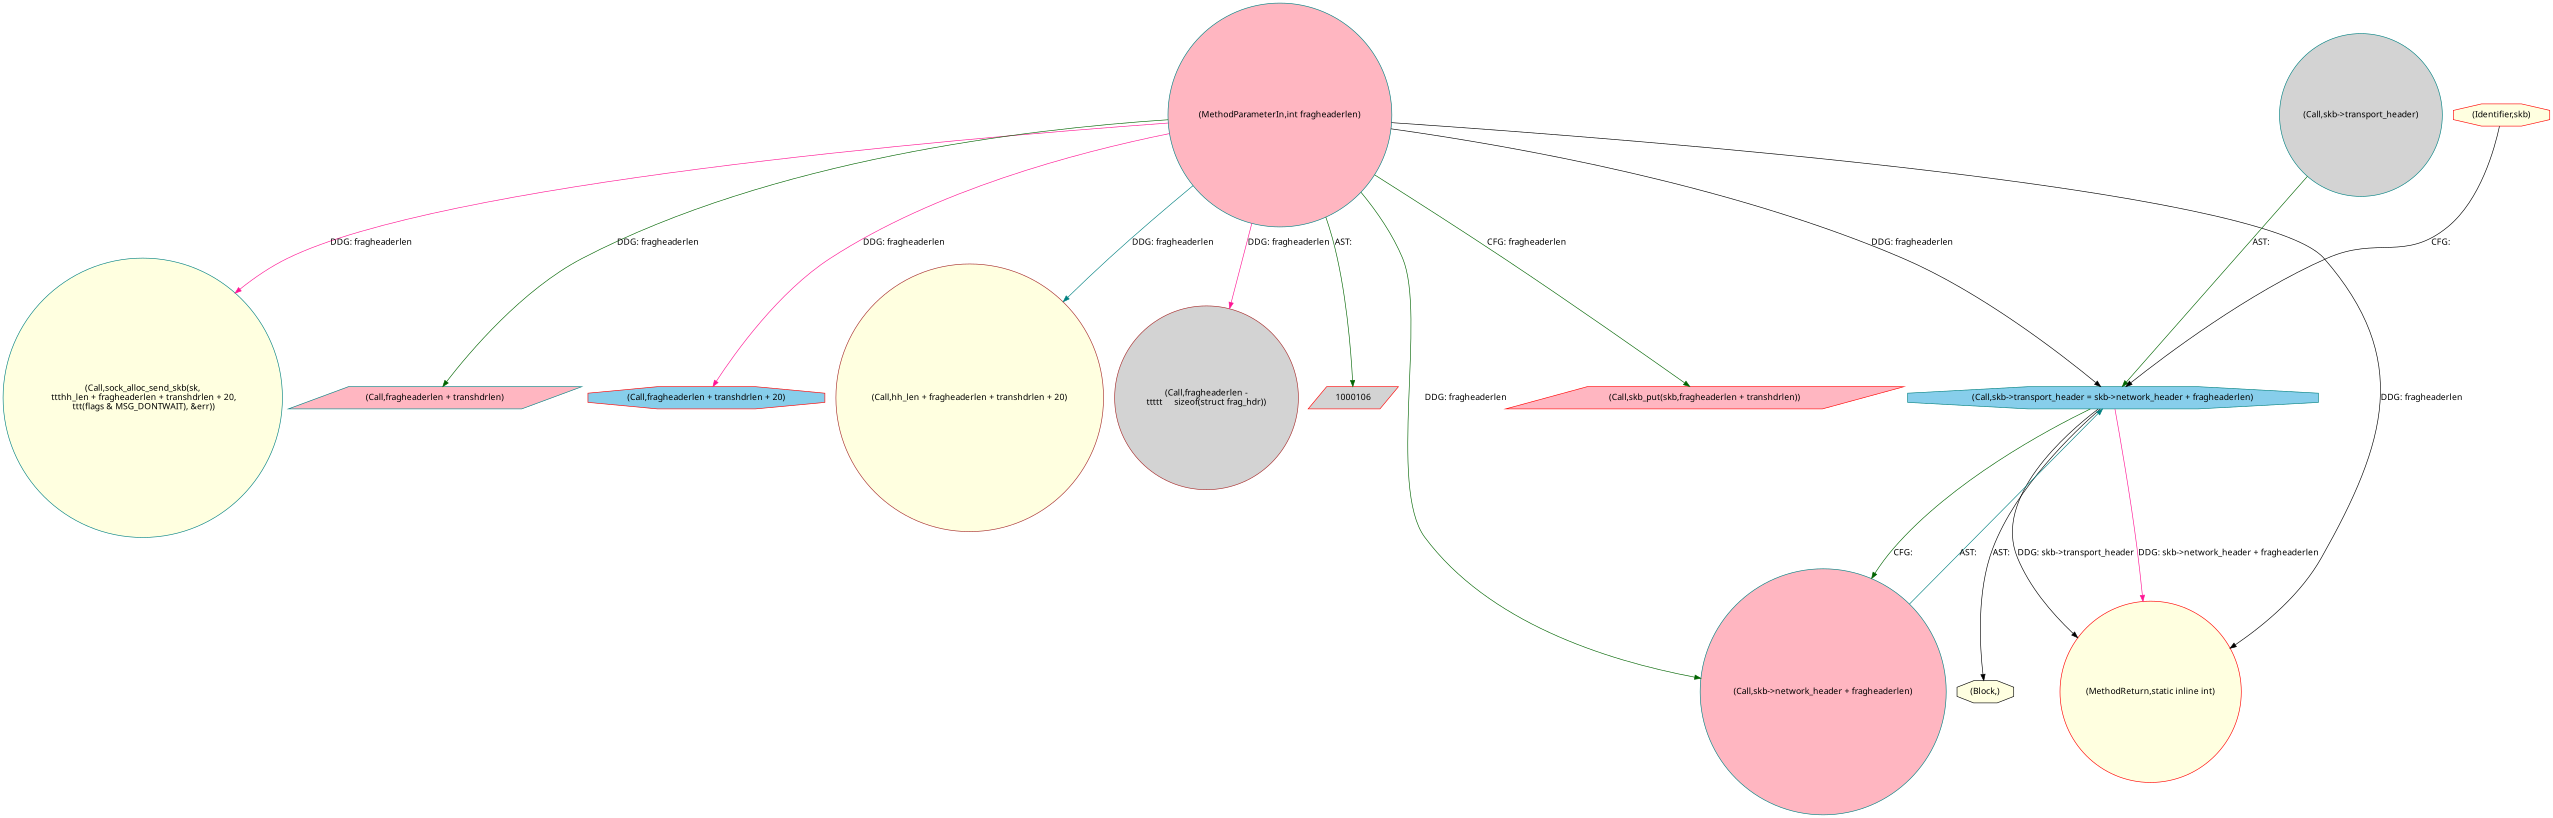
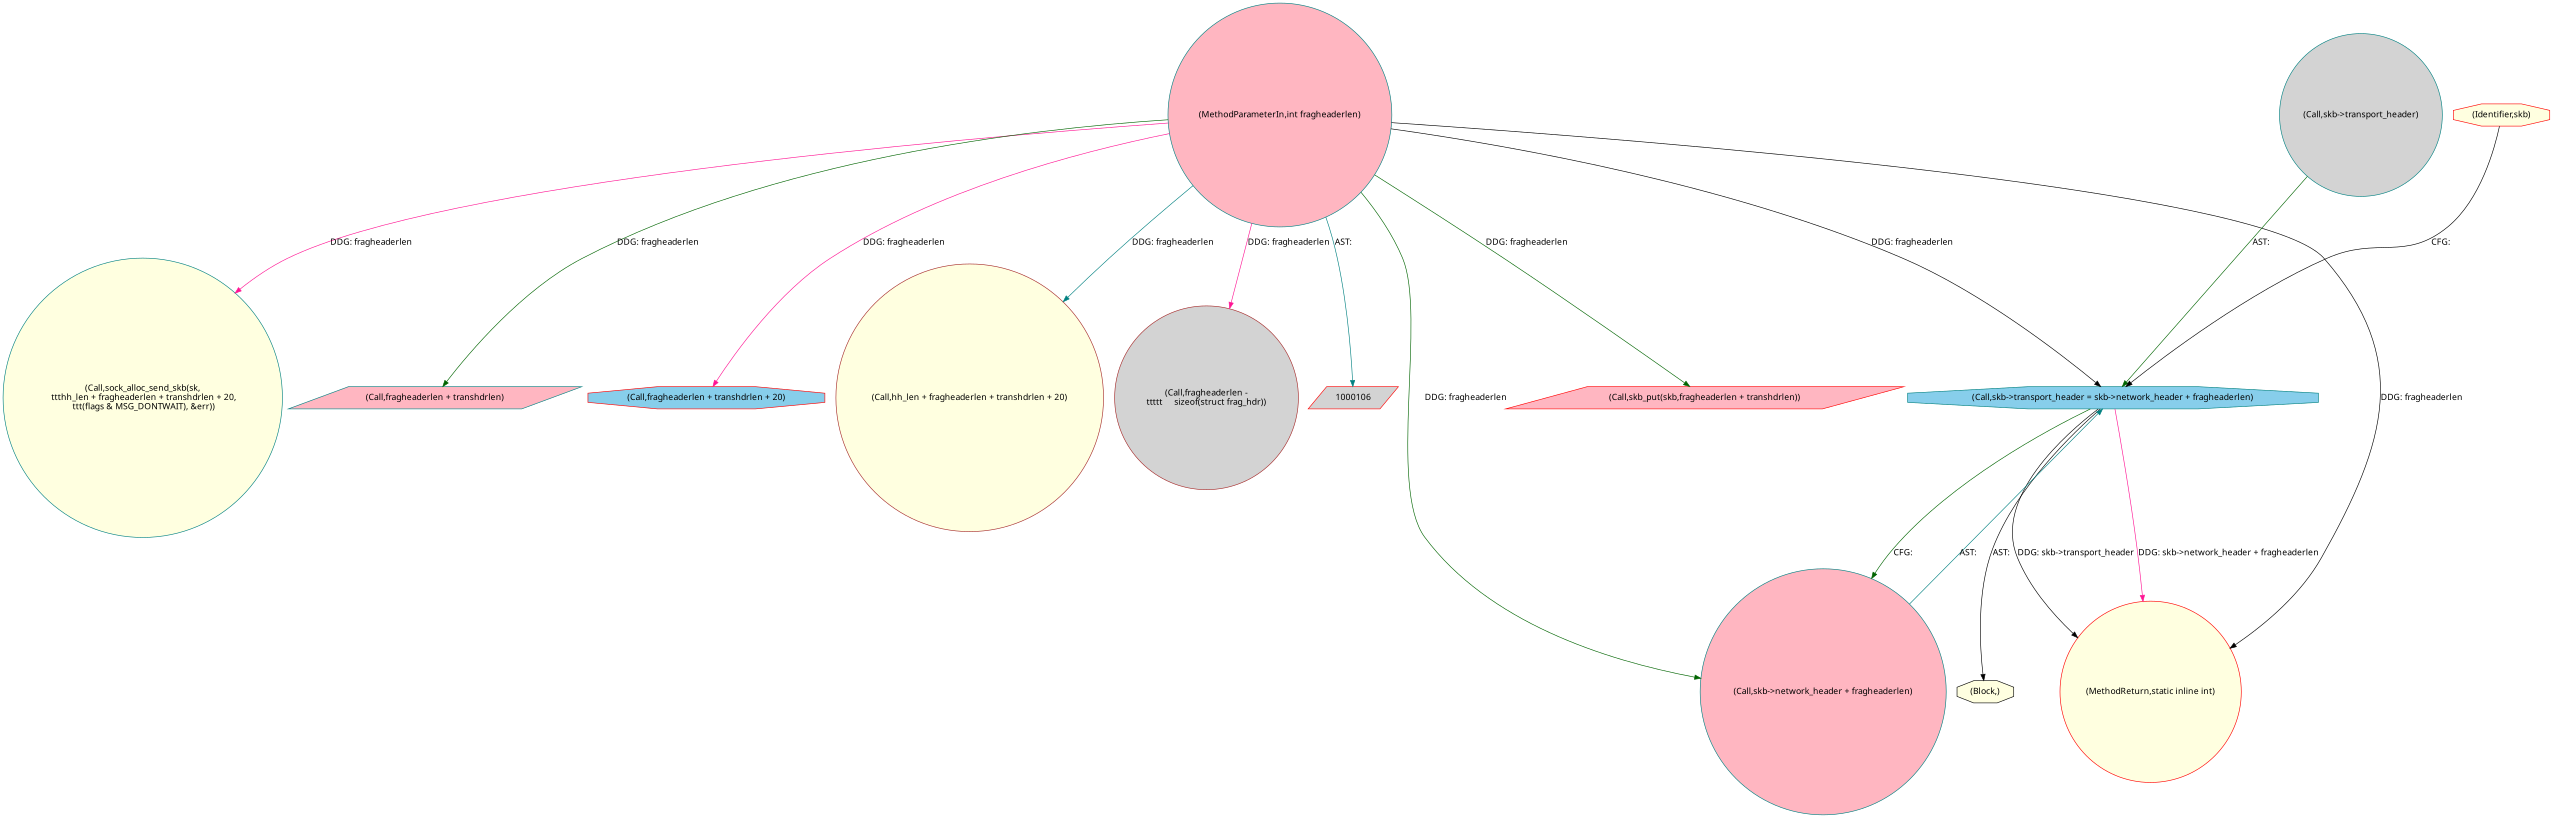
edge "(MethodParameterIn,int fragheaderlen)" -> "(Call,skb_put(skb,fragheaderlen + transhdrlen))": label "CFG: fragheaderlen" -> "DDG: fragheaderlen"
edge "(MethodParameterIn,int fragheaderlen)" -> "1000106": color darkgreen -> teal
